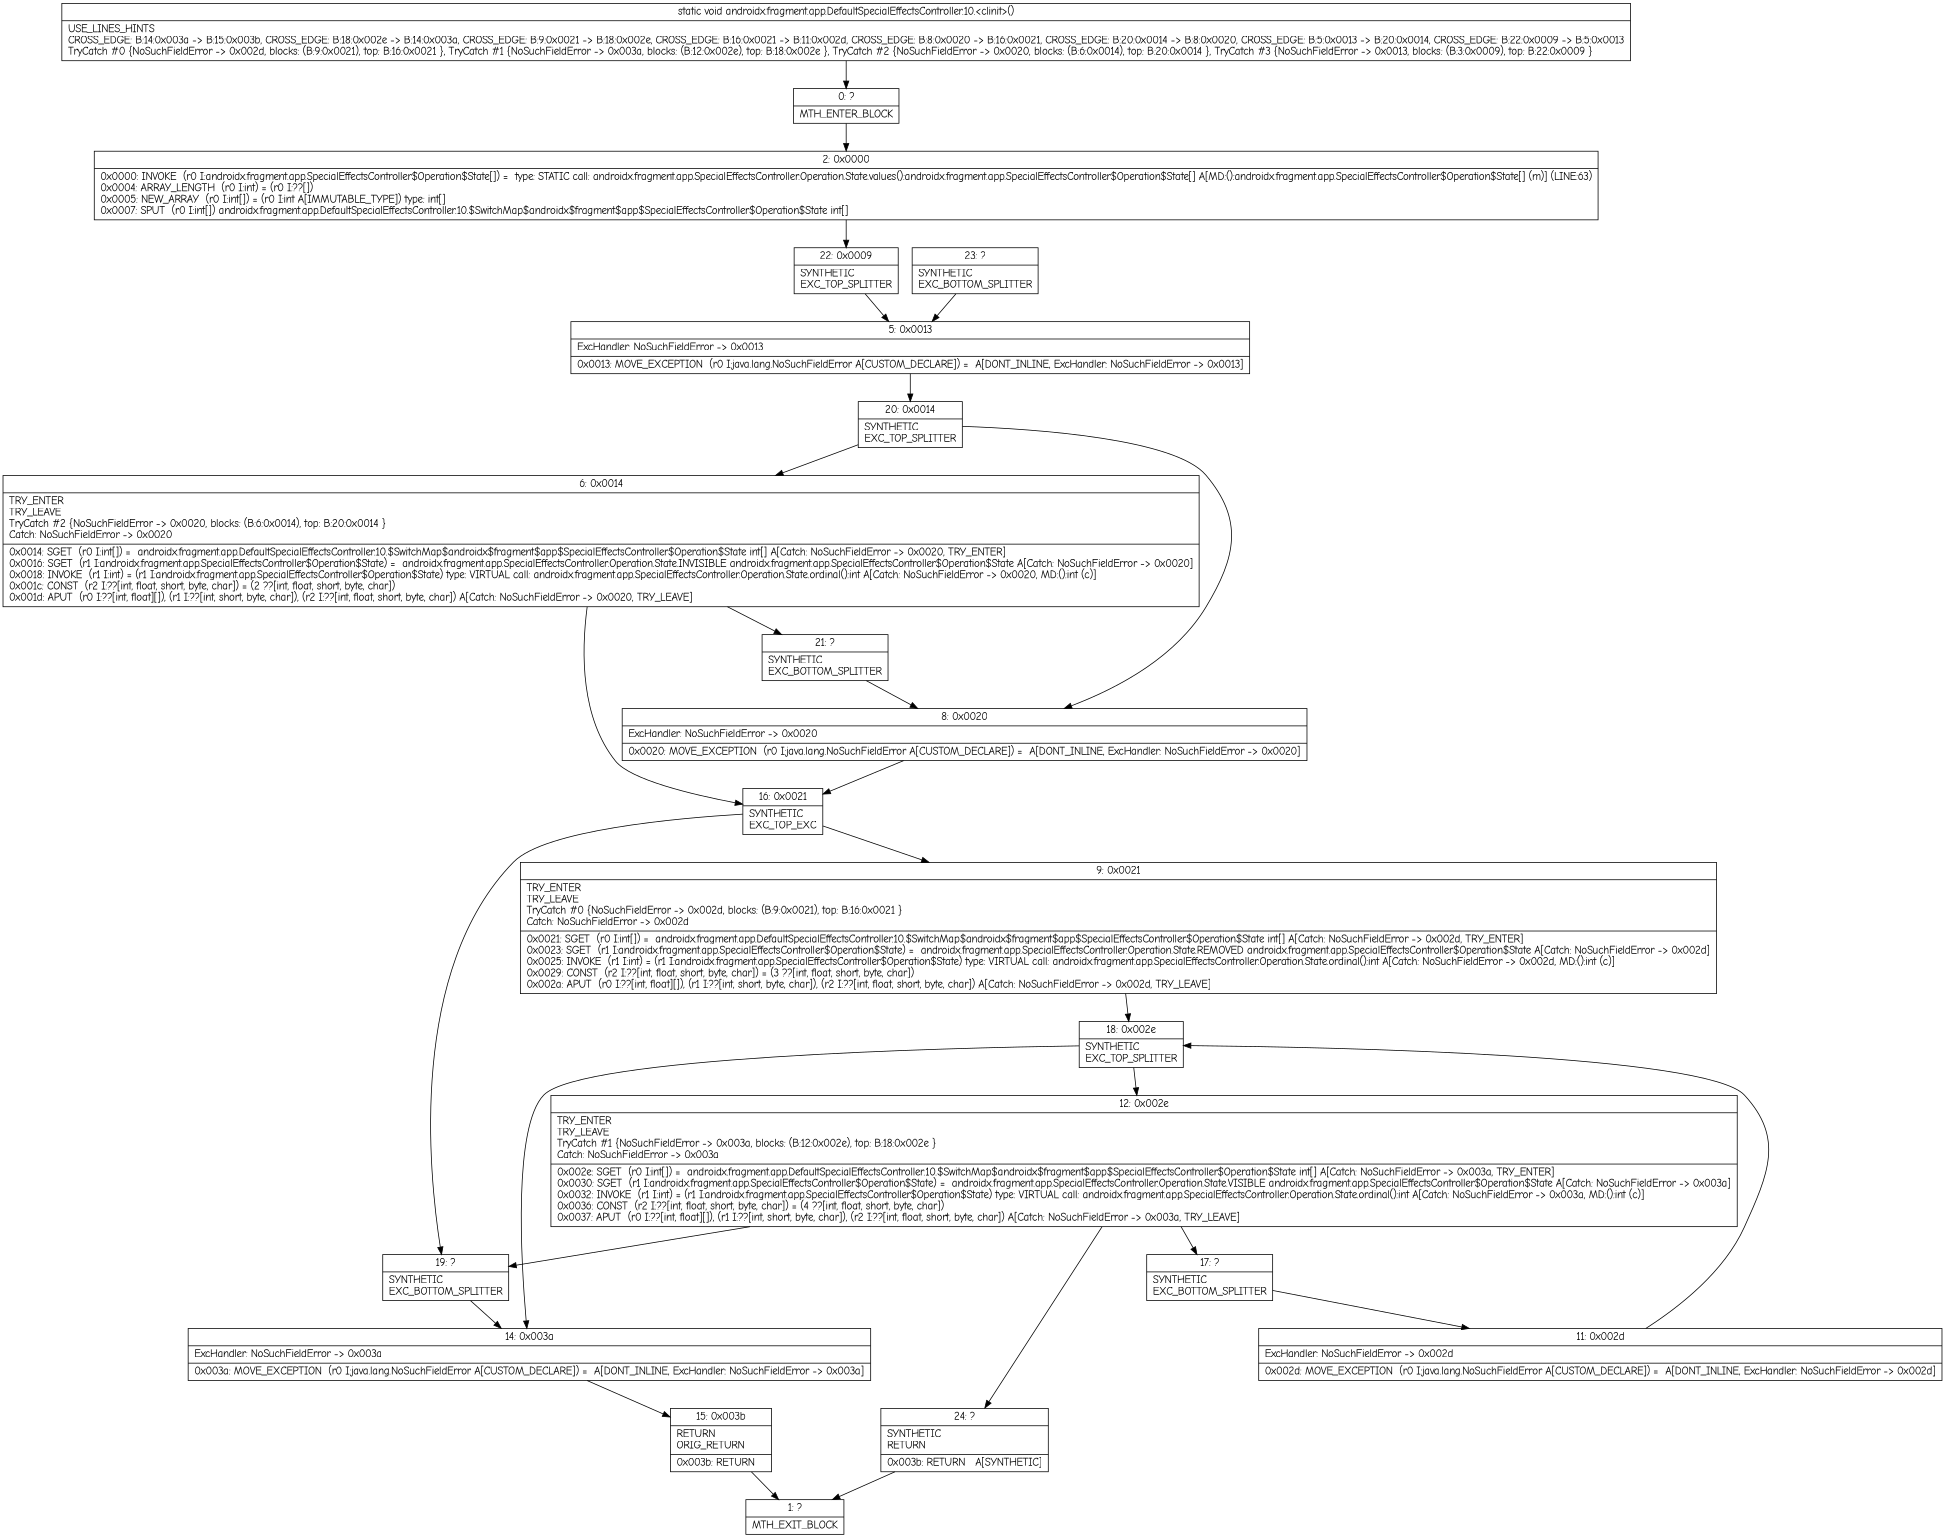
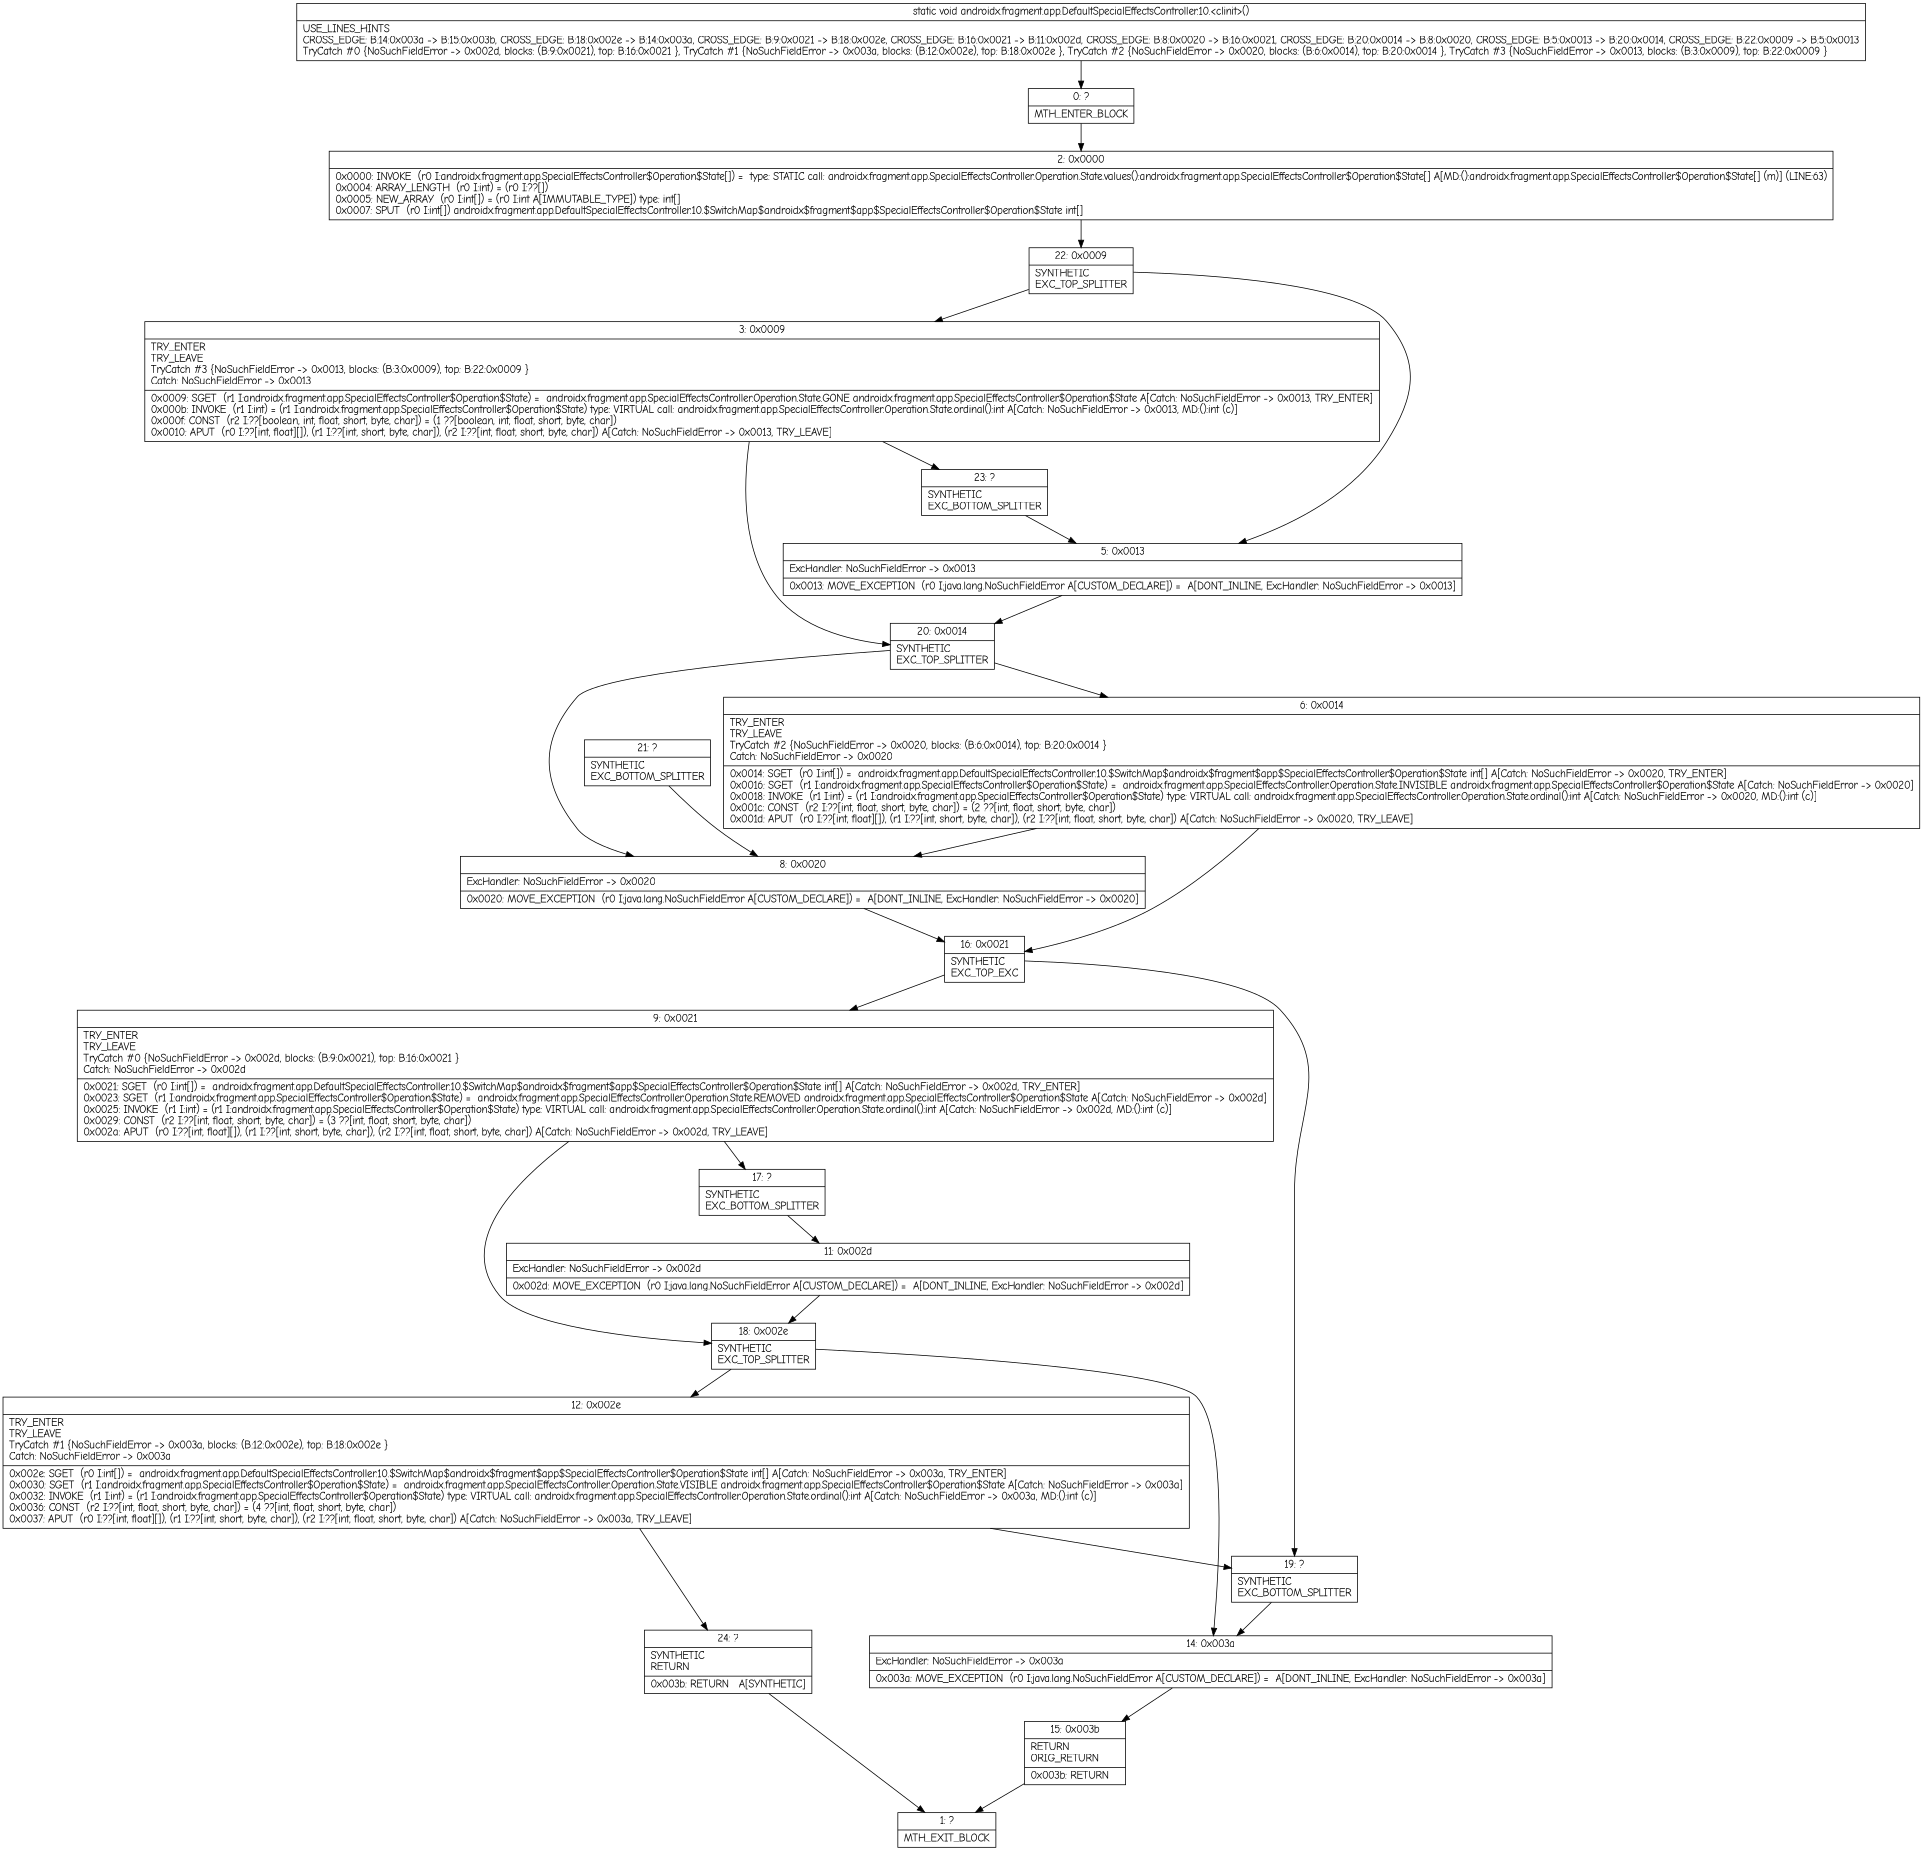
node "3: 0x0009": added
edge "6: 0x0014" -> "21: ?": now "6: 0x0014" -> "8: 0x0020"
edge "12: 0x002e" -> "17: ?": now "9: 0x0021" -> "17: ?"
